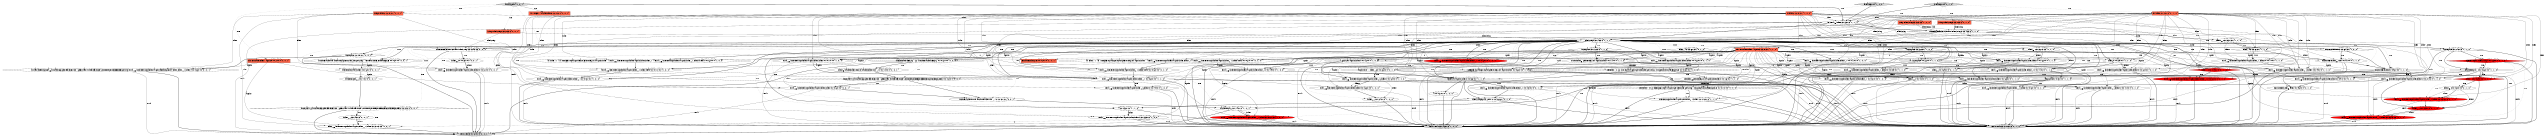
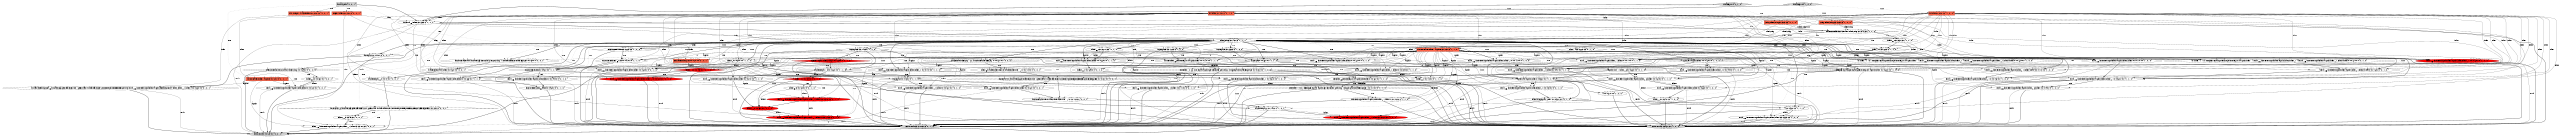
node "formatSymbol['0', '0', '1']": shape diamond -> box
node "String tokenString@@@2@@@['0', '0', '1']": removed
edge "tokenString@@@4@@@['1', '1', '1']" -> "encounterBetween = false@@@96@@@['0', '1', '0']": removed, label "true"
edge "int result = index@@@3@@@['1', '1', '1']" -> "return result@@@100@@@['0', '1', '0']": label "result" -> "indent"
edge "!isCompact@@@35@@@['1', '0', '0']" -> "return result@@@95@@@['1', '0', '0']": now "String tokenString@@@2@@@['1', '0', '0']" -> "return result@@@95@@@['1', '0', '0']"
